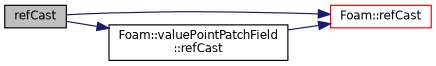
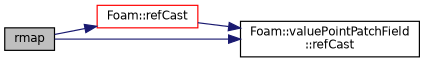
node "refCast": label "refCast" -> "rmap"
edge "Foam::valuePointPatchField ::refCast" -> "Foam::refCast": reversed
